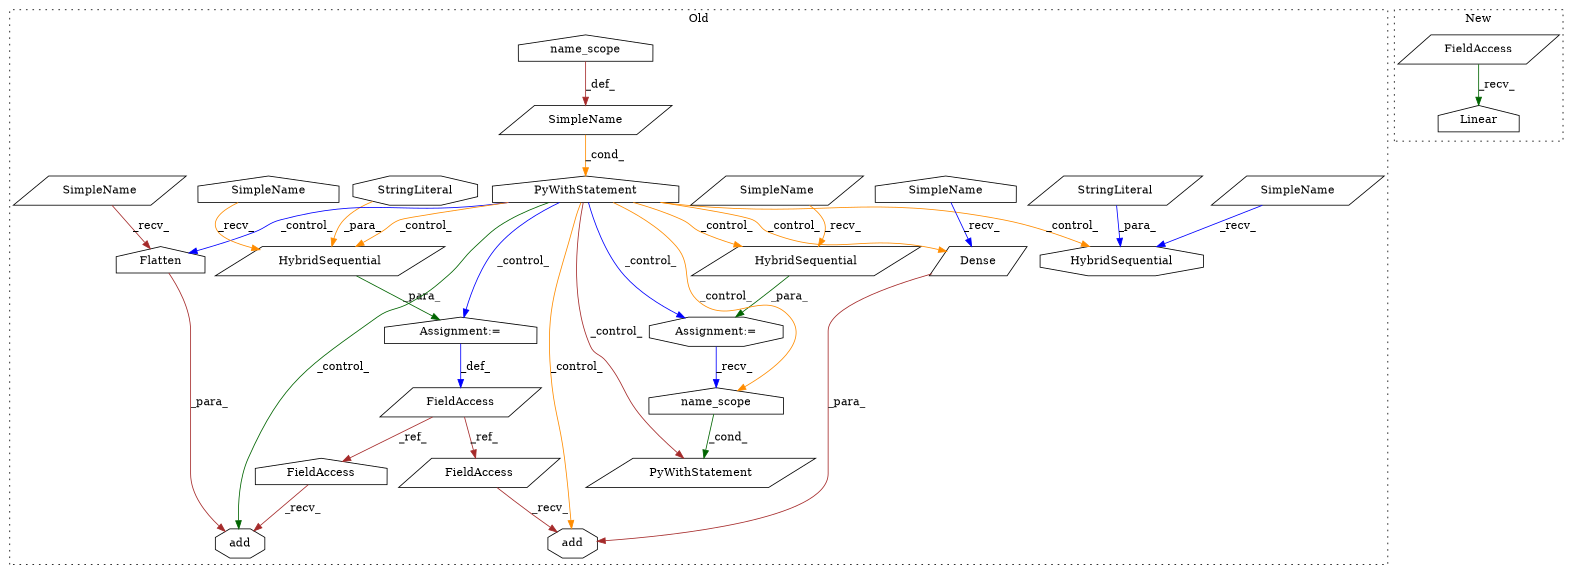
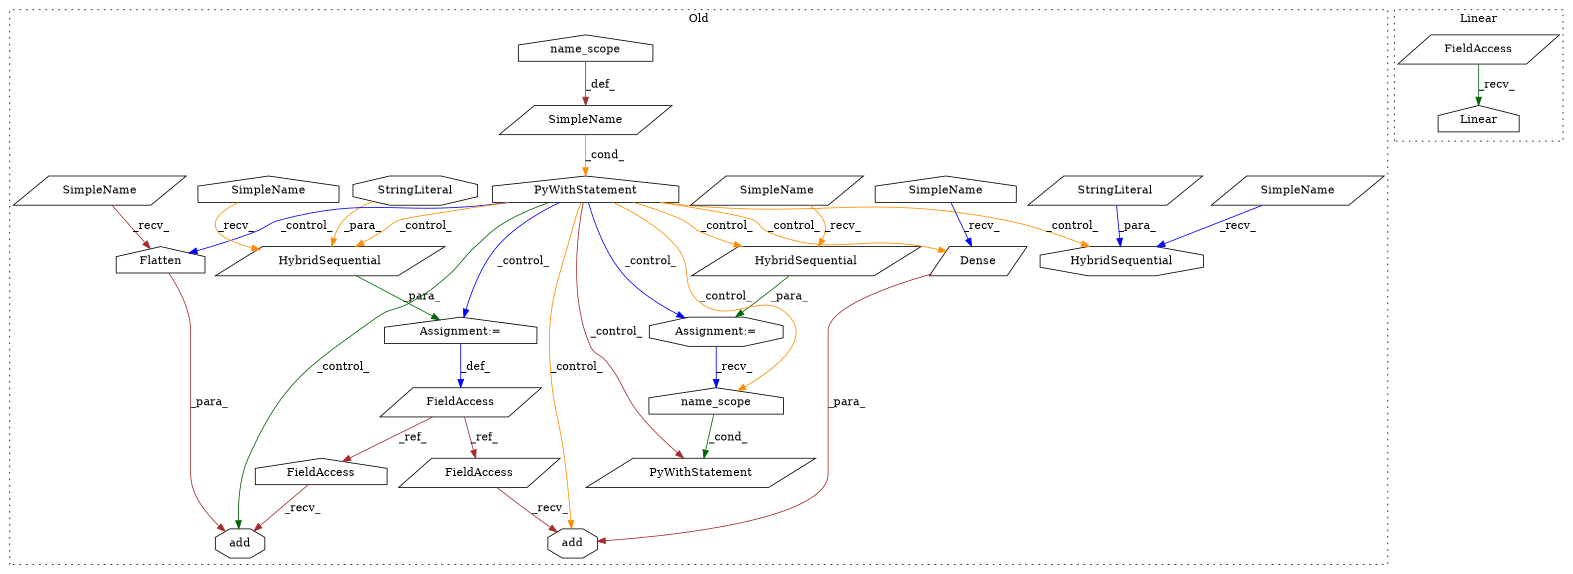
cluster "New": label "New" -> "Linear"
